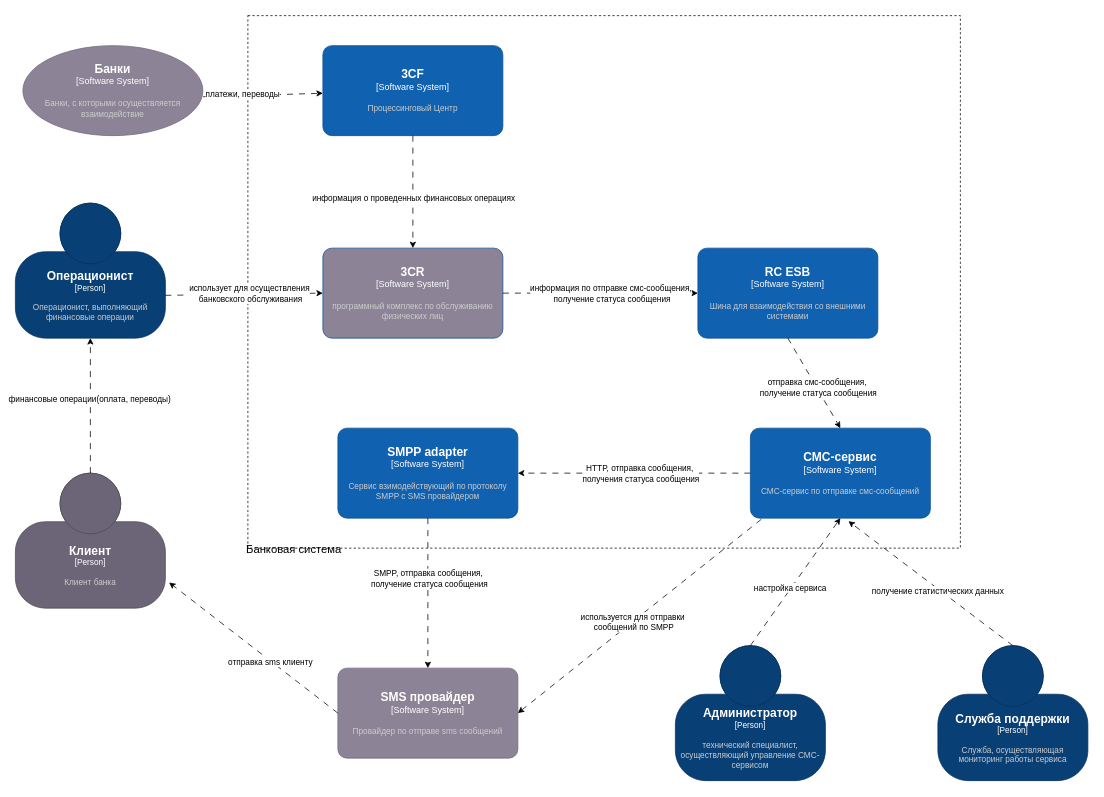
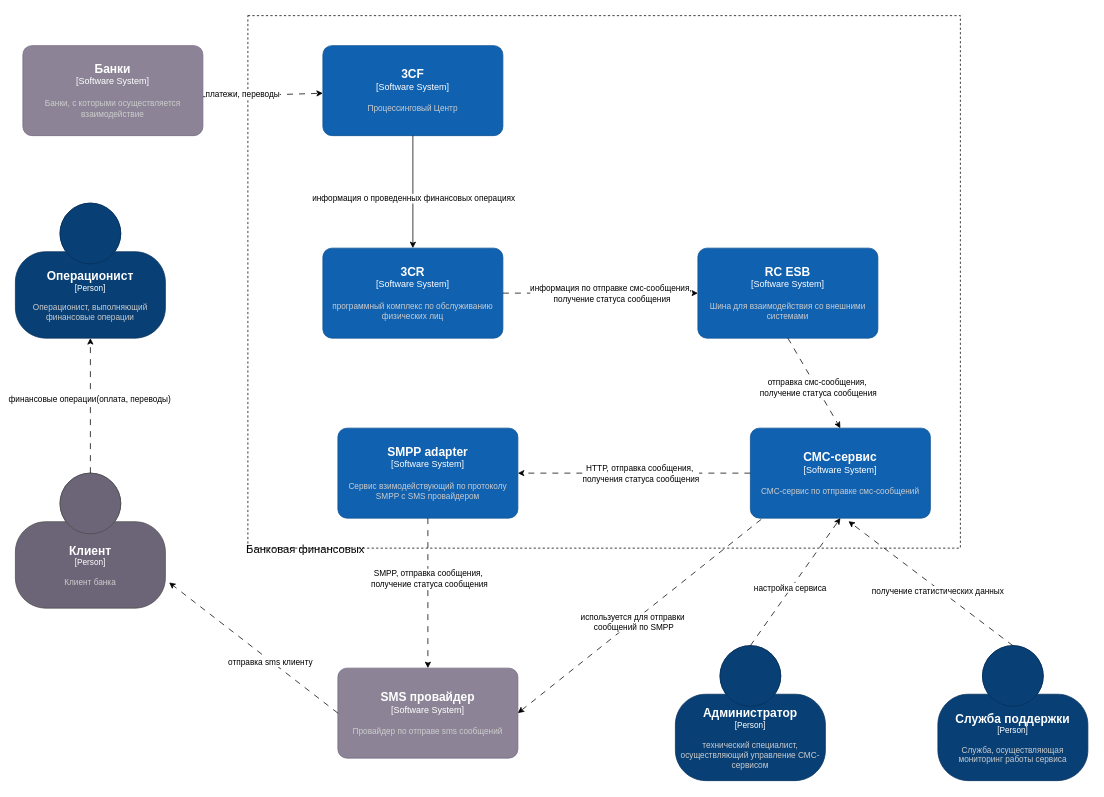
node "Банки [Software System] Банки, с которыми осуществляется взаимодействие": shape ellipse -> rounded rectangle
edge "3CF [Software System] Процессинговый Центр" -> "3CR [Software System] программный комплекс по обслуживанию физических лиц": style dashed -> solid
node "3CR [Software System] программный комплекс по обслуживанию физических лиц": fillcolor #8c8496 -> #1061b0
edge "Операционист [Person] Операционист, выполняющий финансовые операции" -> "3CR [Software System] программный комплекс по обслуживанию физических лиц": removed, label "использует для осуществления банковского обслуживания"
node "Банковая система": label "Банковая система" -> "Банковая финансовых"
